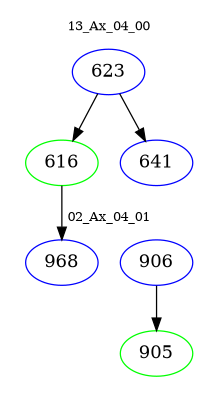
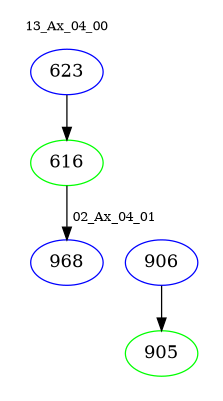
node "641": removed
